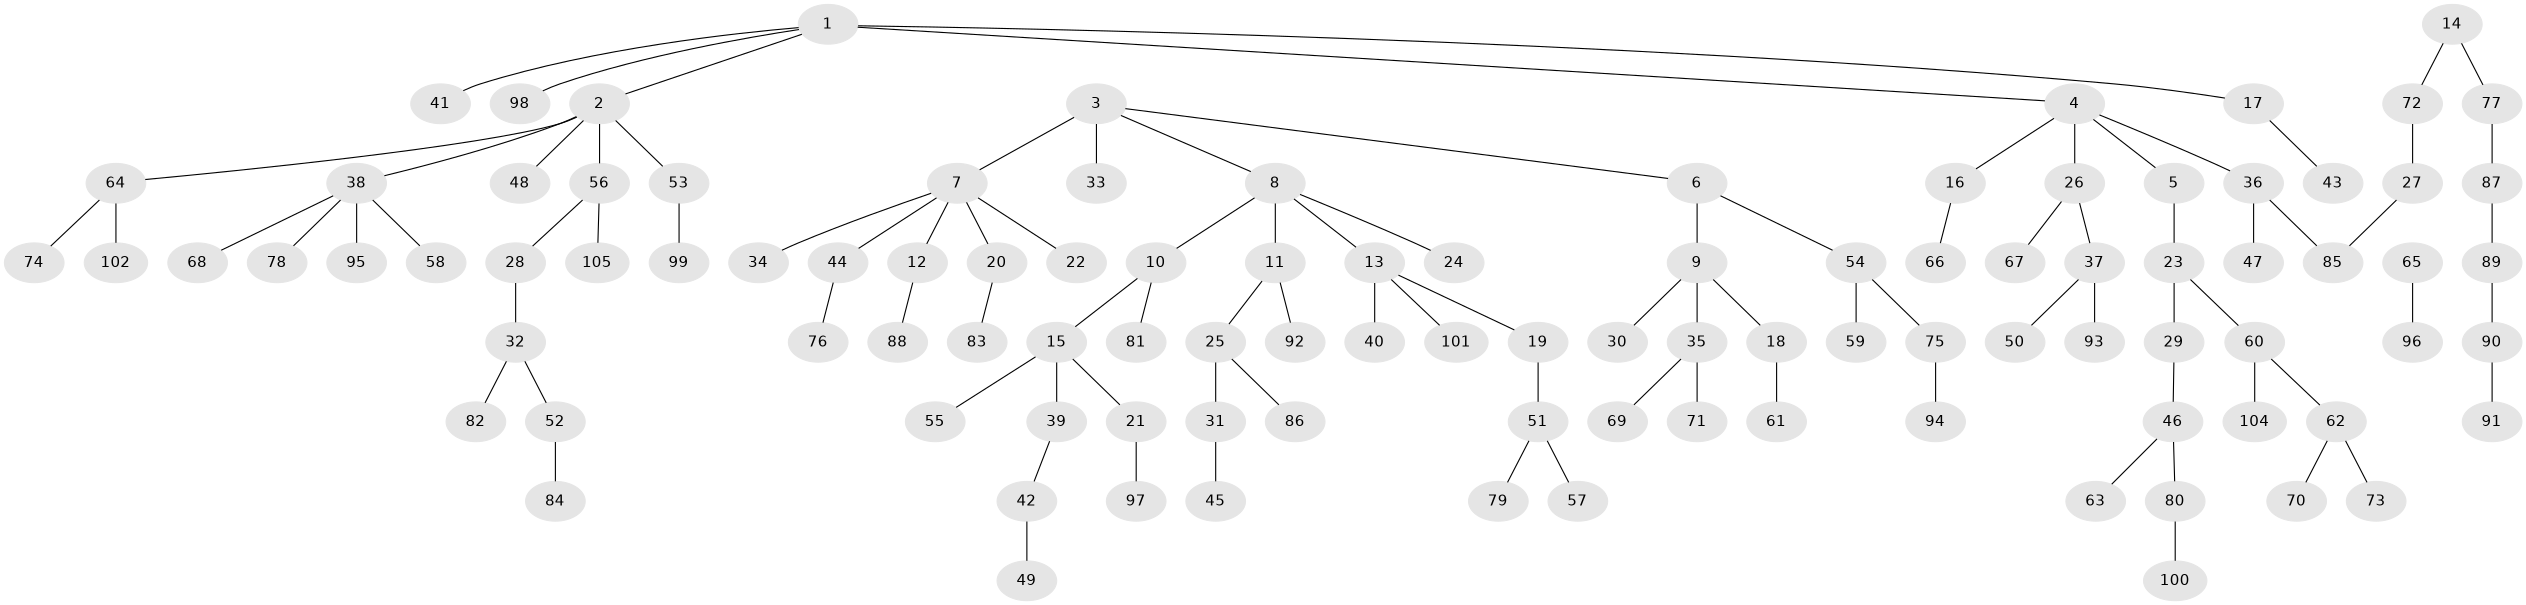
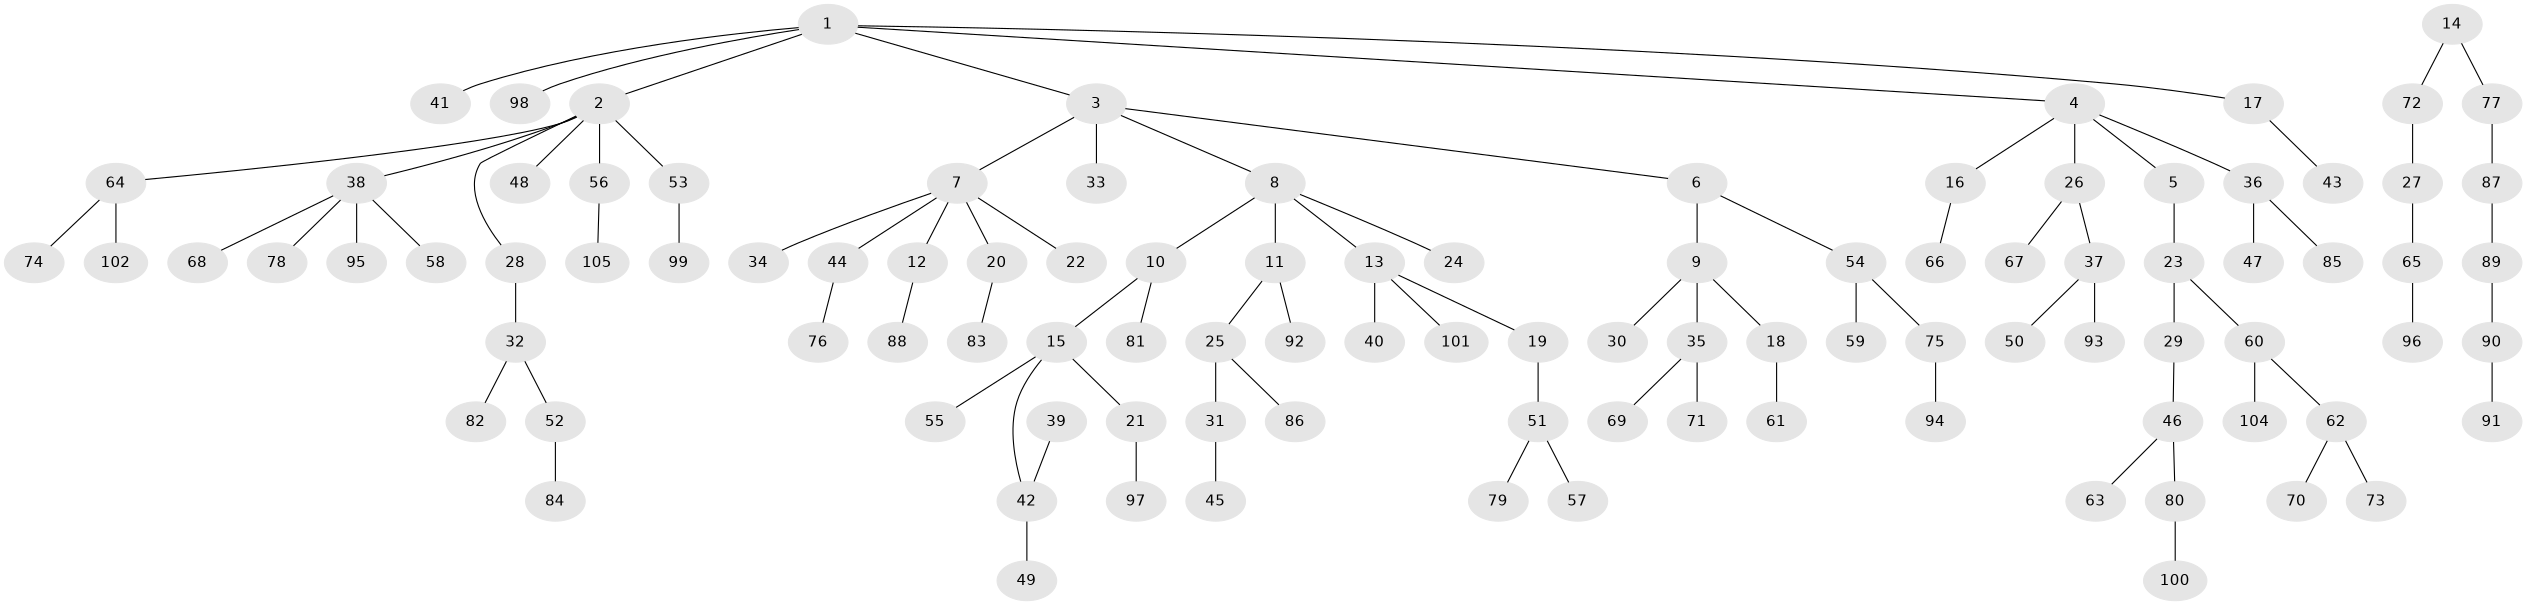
edge "1" -- "3": added
edge "56" -- "28": now "2" -- "28"
edge "27" -- "85": now "27" -- "65"
edge "15" -- "39": now "15" -- "42"
